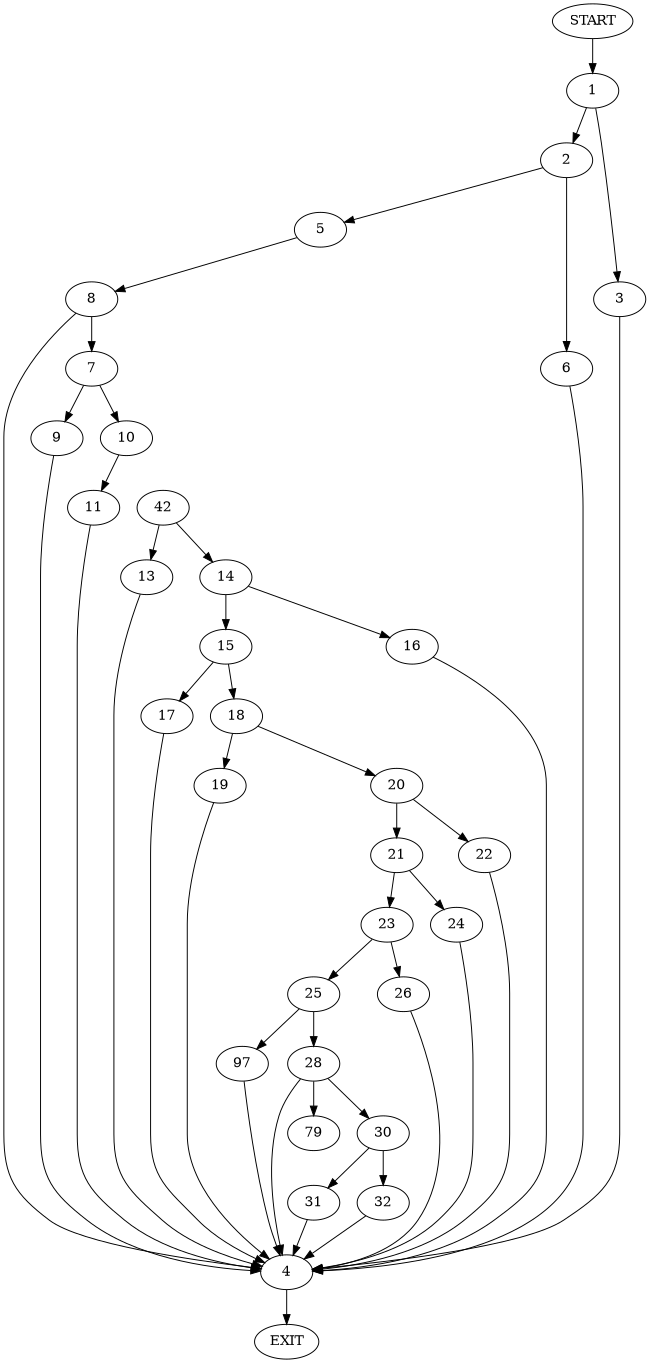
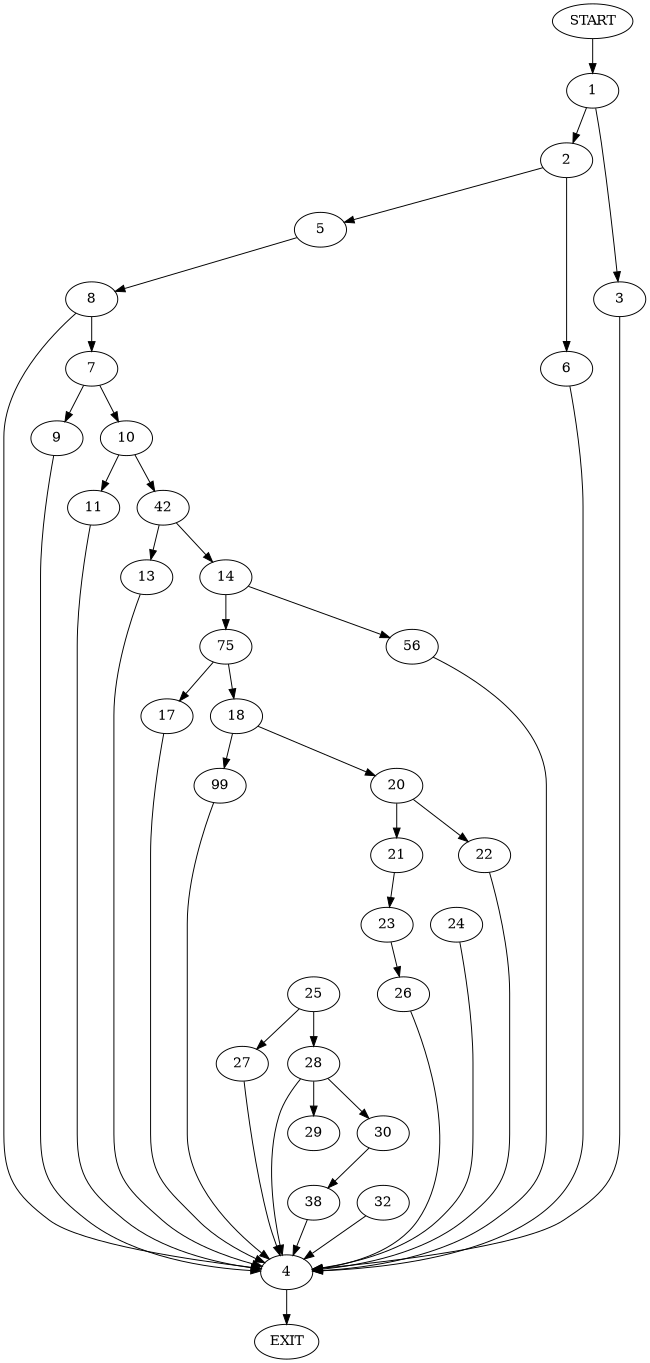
edge "10" -> "42": added
node "15": label "15" -> "75"
node "16": label "16" -> "56"
node "19": label "19" -> "99"
edge "21" -> "24": removed
edge "23" -> "25": removed
node "97": label "97" -> "27"
node "79": label "79" -> "29"
edge "30" -> "32": removed
node "31": label "31" -> "38"
